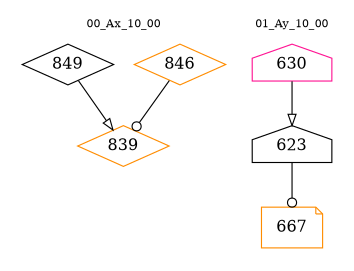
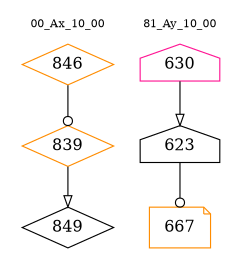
cluster "01_Ay_10_00": label "01_Ay_10_00" -> "81_Ay_10_00"
edge "849" -> "839": reversed
